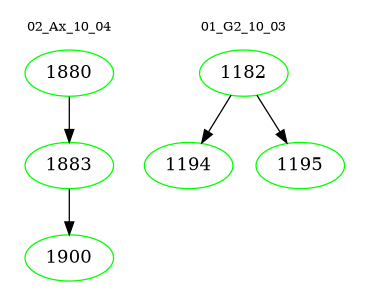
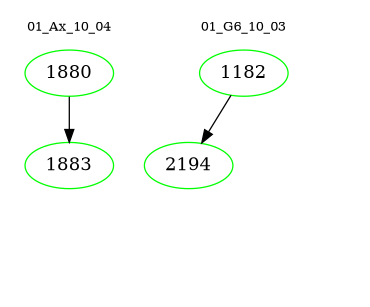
cluster "02_Ax_10_04": label "02_Ax_10_04" -> "01_Ax_10_04"
cluster "01_G2_10_03": label "01_G2_10_03" -> "01_G6_10_03"
node "1194": label "1194" -> "2194"
node "1195": removed
node "1900": removed
